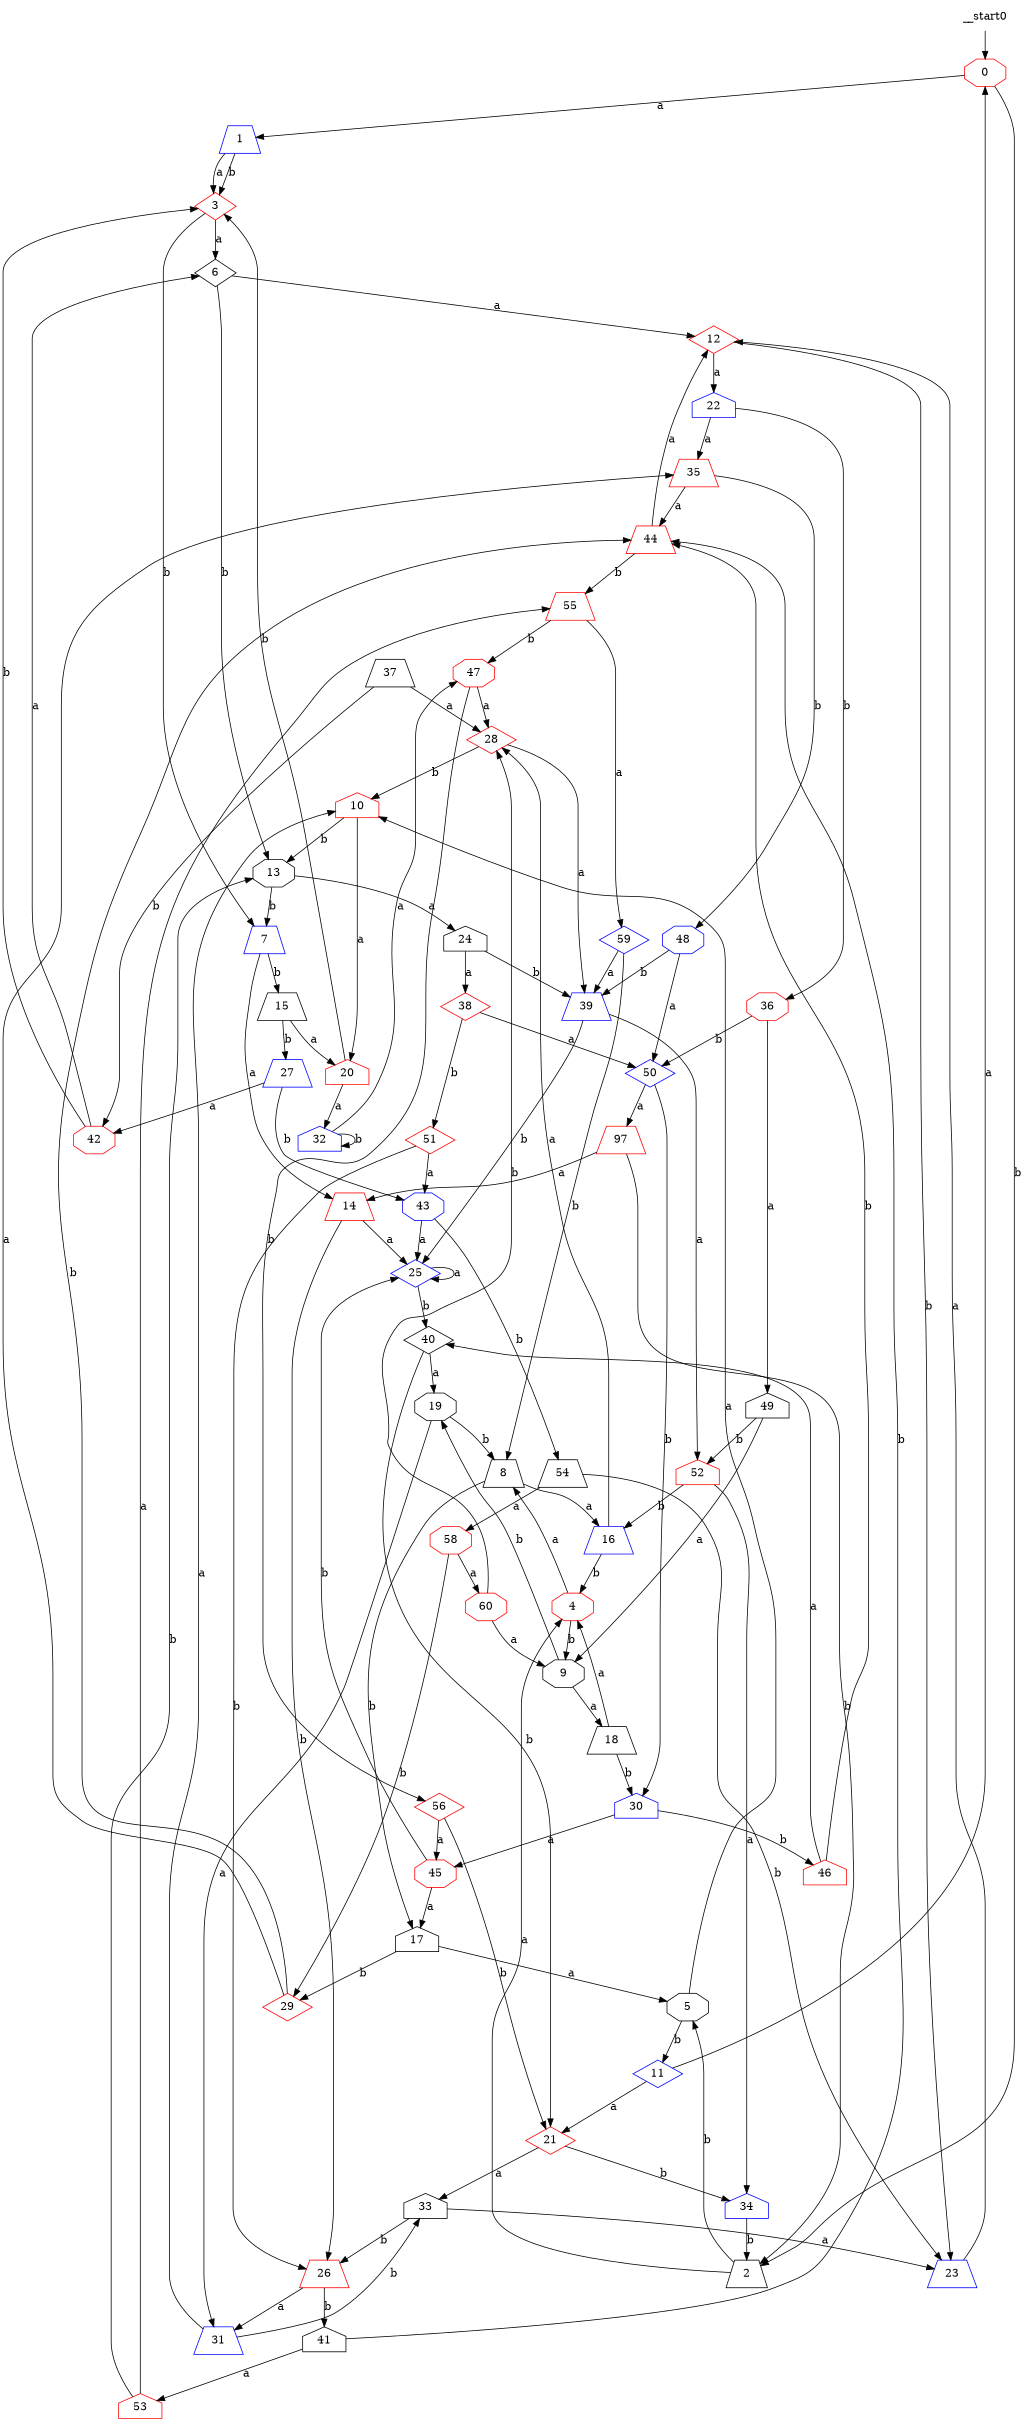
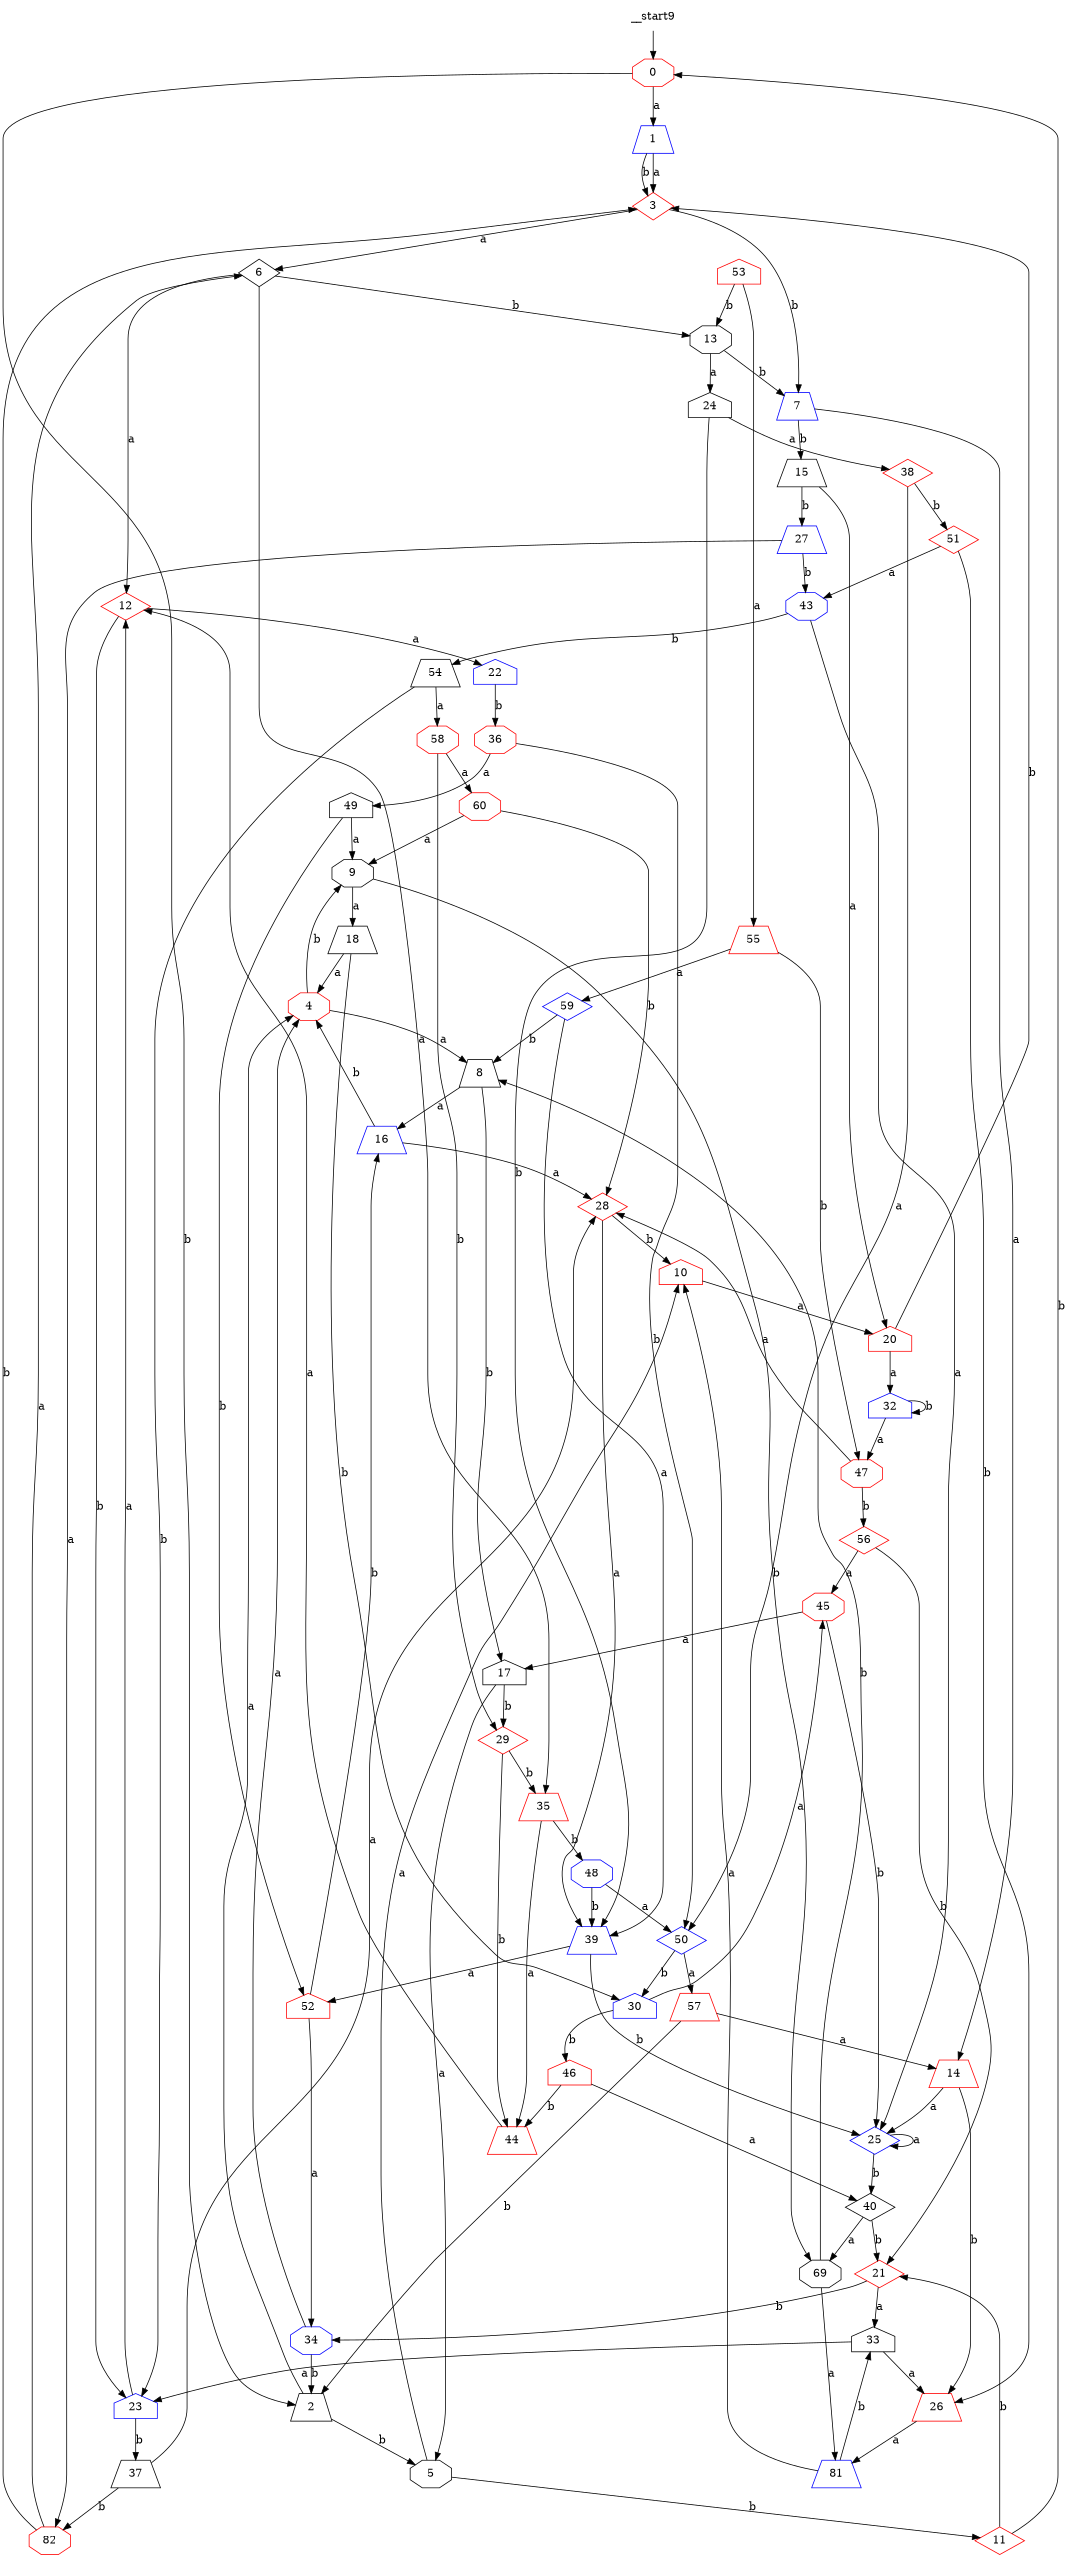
node "__start0": label "__start0" -> "__start9"
edge "22" -> "35": now "6" -> "35"
edge "44" -> "55": removed, label "b"
edge "10" -> "13": removed, label "b"
edge "11" -> "0": label "a" -> "b"
node "42": label "42" -> "82"
node "97": label "97" -> "57"
edge "29" -> "35": label "a" -> "b"
node "19": label "19" -> "69"
edge "34" -> "4": added, label "a"
node "11": color blue -> red
edge "11" -> "21": label "a" -> "b"
node "34": shape house -> octagon
edge "33" -> "26": label "b" -> "a"
node "23": shape trapezium -> house
node "31": label "31" -> "81"
node "41": removed
edge "23" -> "37": added, label "b"
